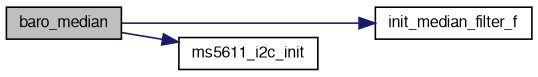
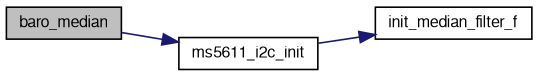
edge "baro_median" -> "init_median_filter_f": now "ms5611_i2c_init" -> "init_median_filter_f"
